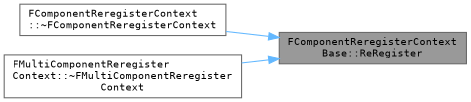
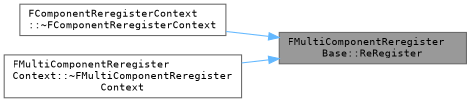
node "FComponentReregisterContext Base::ReRegister": label "FComponentReregisterContext Base::ReRegister" -> "FMultiComponentReregister Base::ReRegister"
